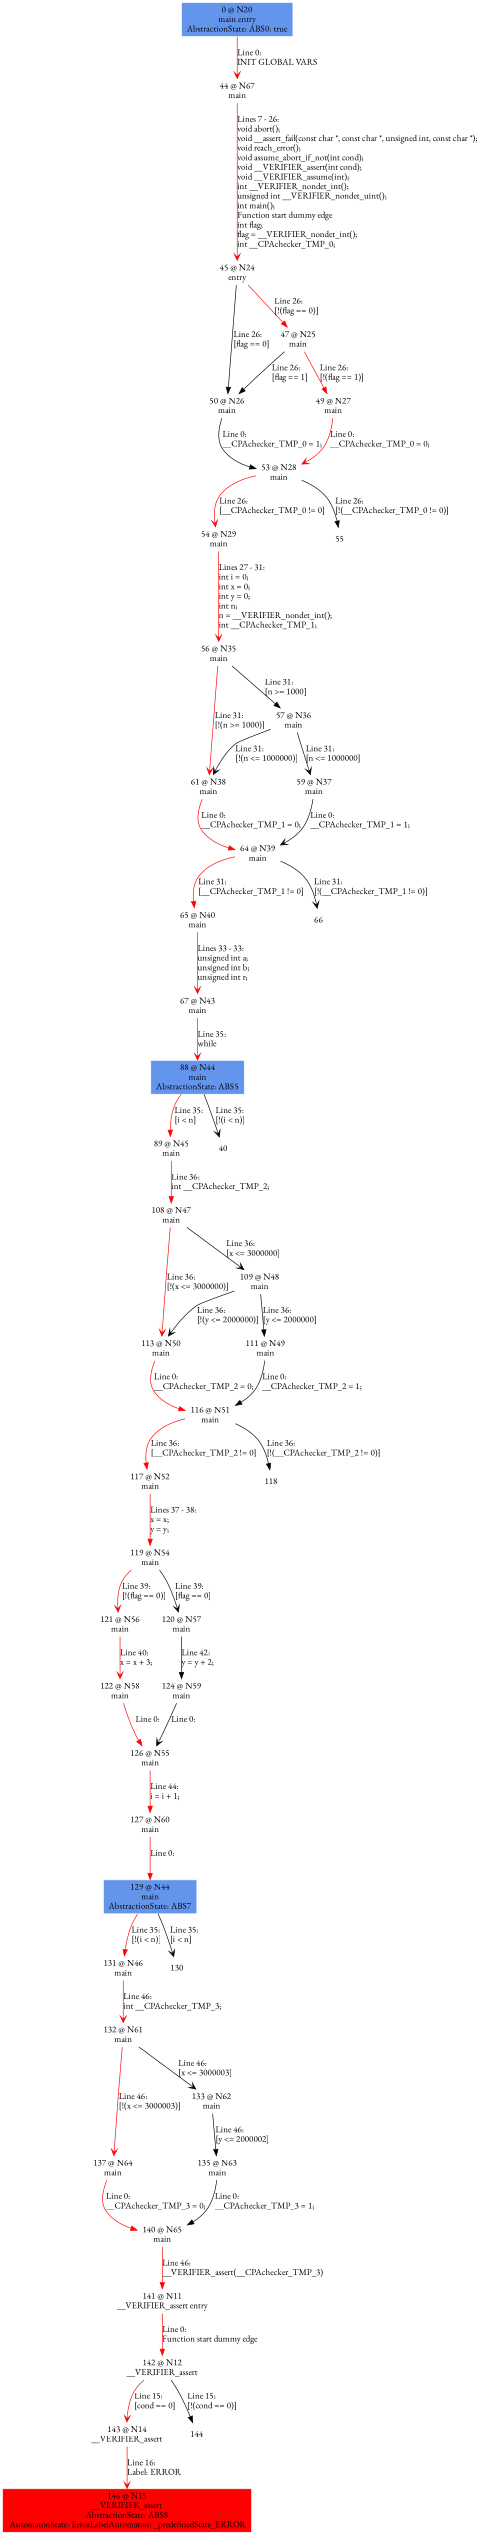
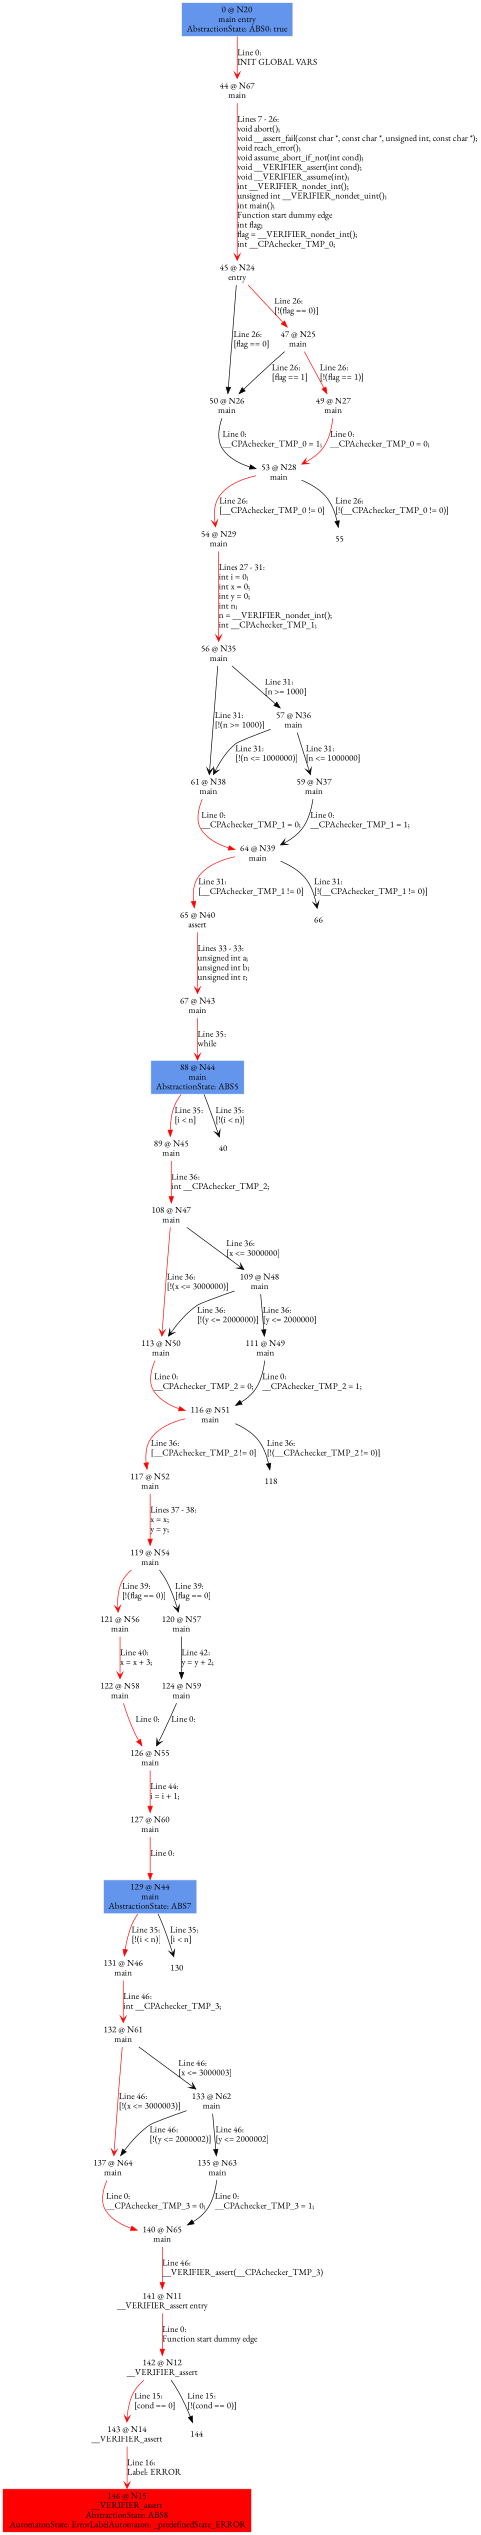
edge "56 @ N35 main" -> "61 @ N38 main": color red -> black
node "65 @ N40 main": label "65 @ N40 main" -> "65 @ N40 assert"
edge "133 @ N62 main" -> "137 @ N64 main": added, label "Line 46: [!(y <= 2000002)]"
